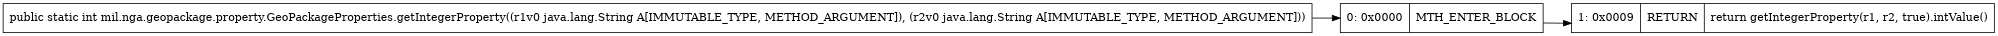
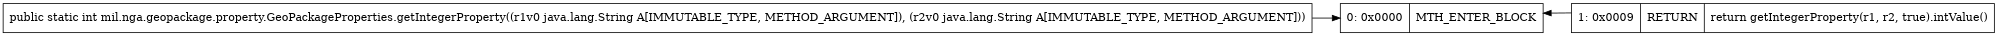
edge "0: 0x0000" -> "1: 0x0009": reversed
